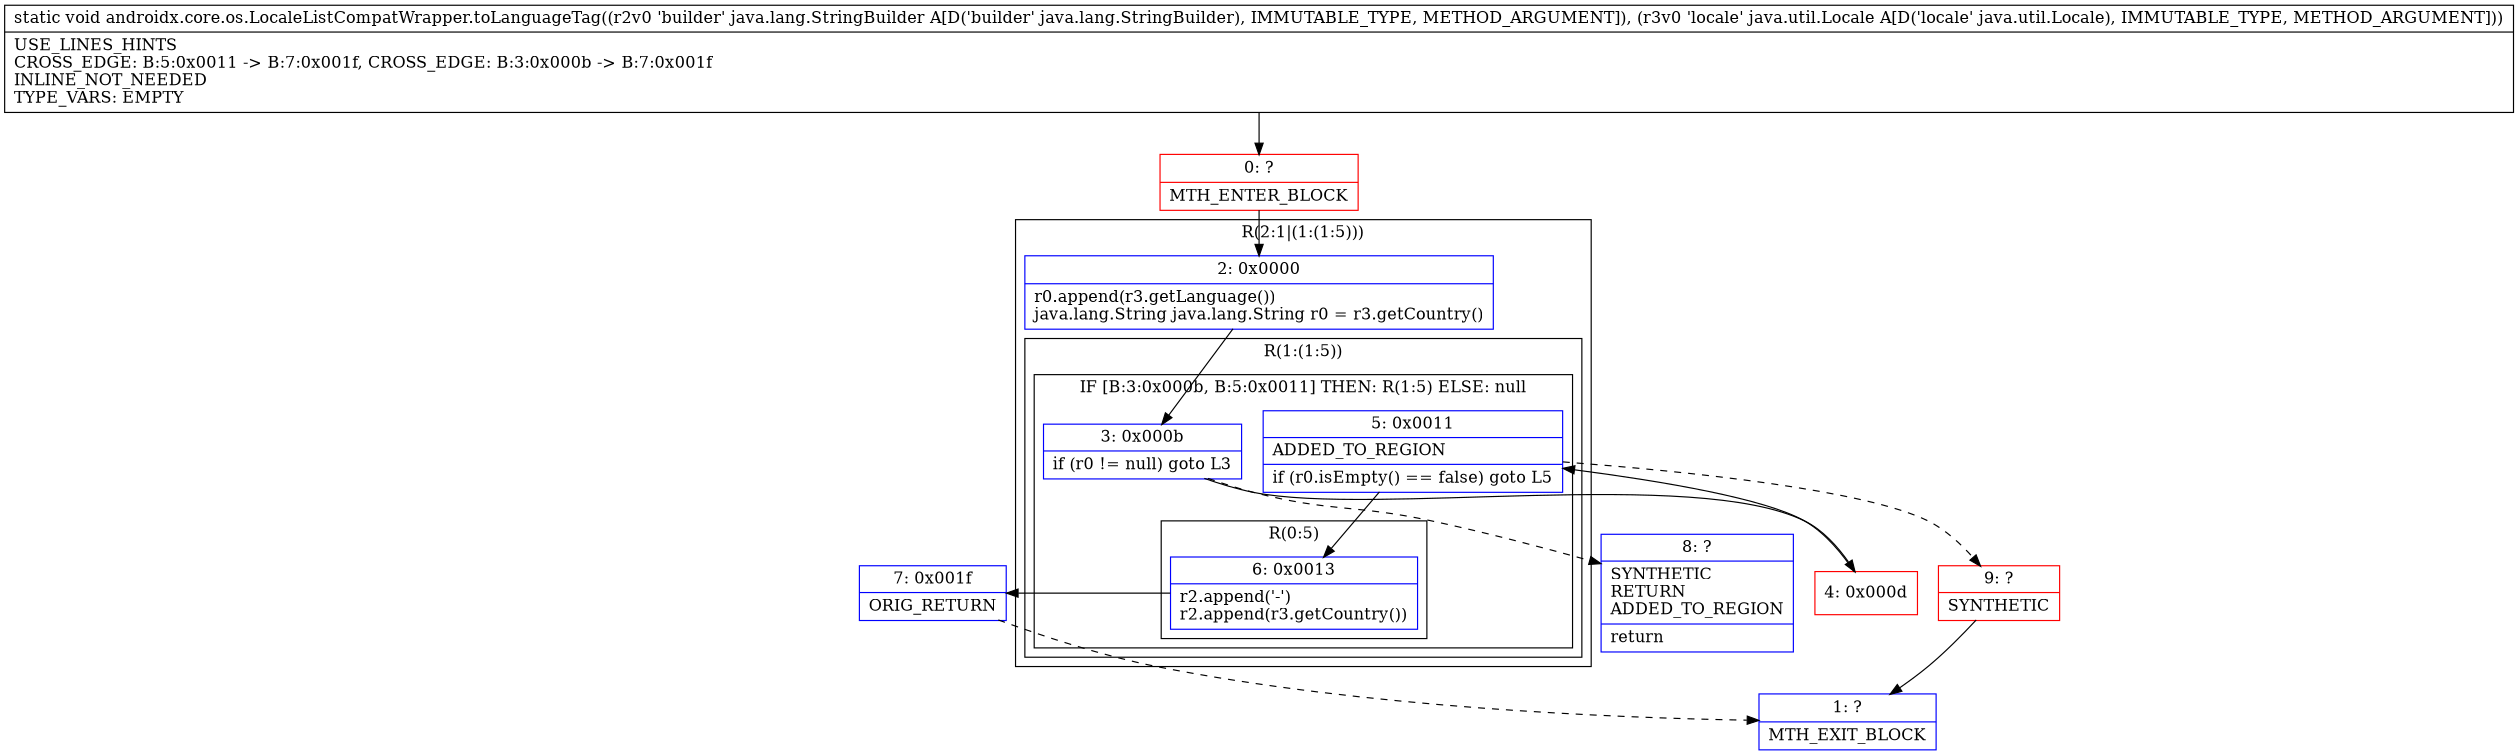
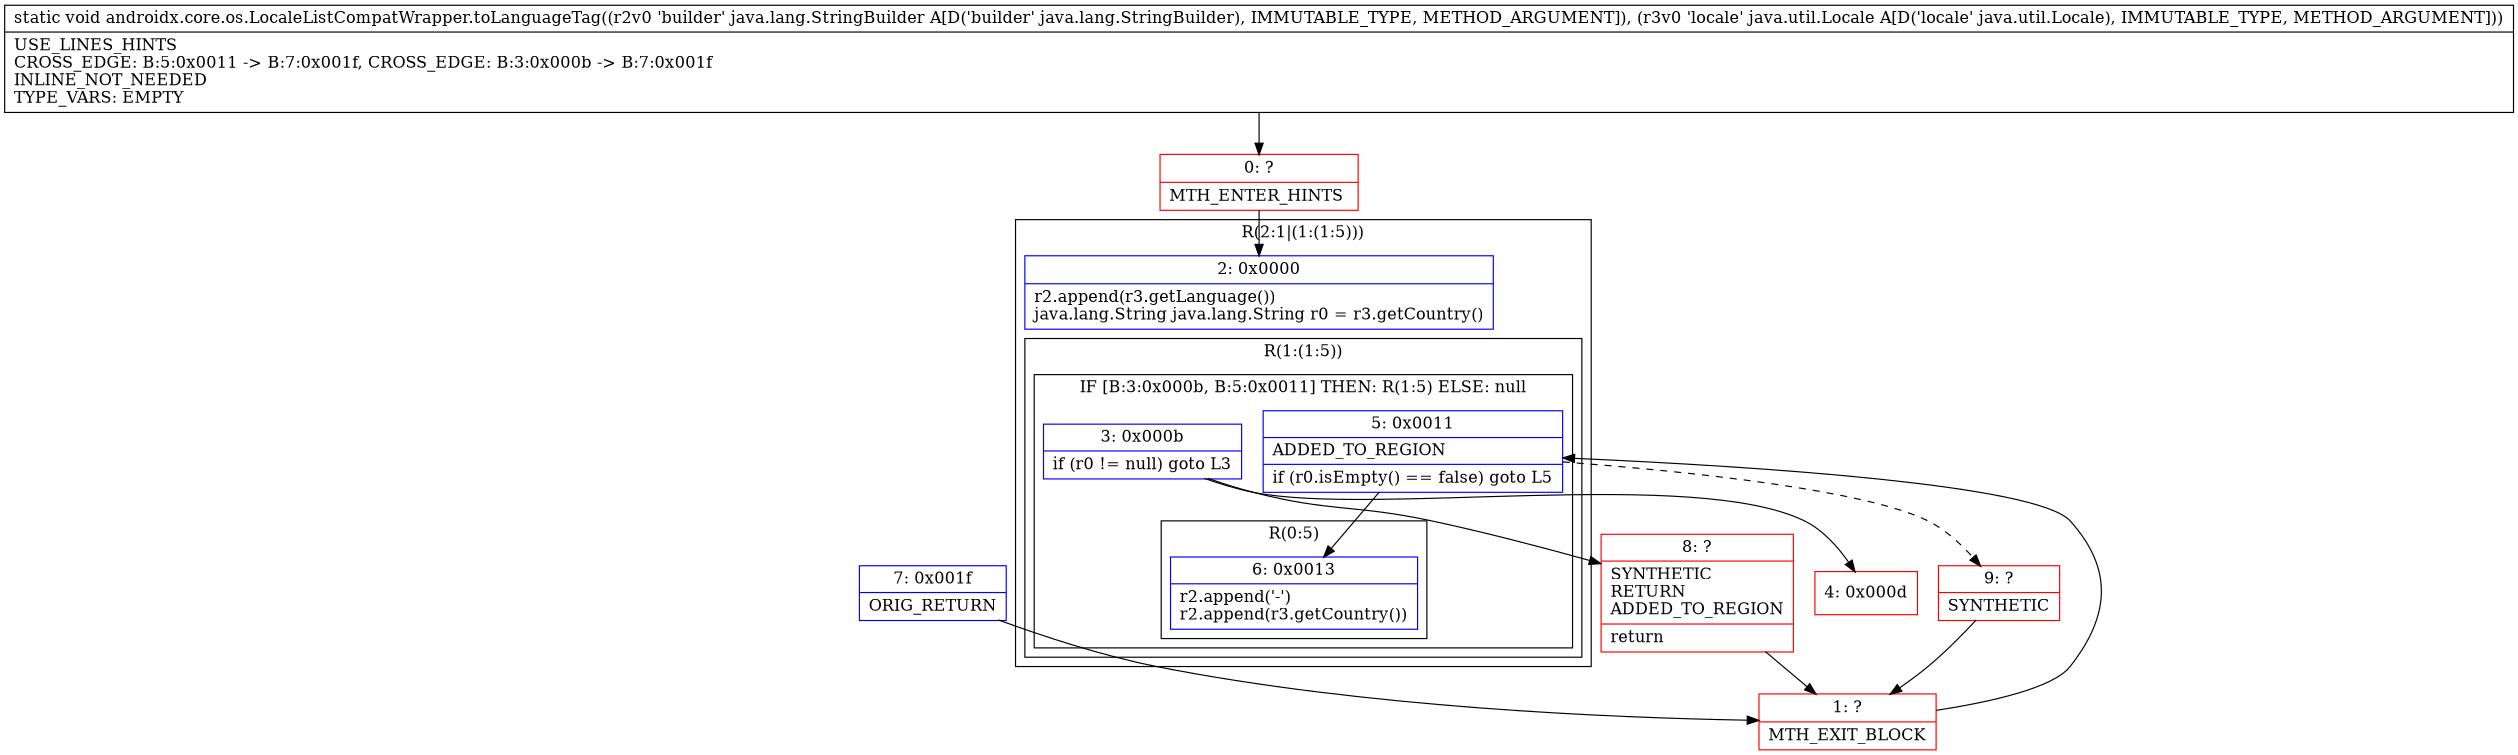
node "0: ?": text "MTH_ENTER_BLOCK" -> "MTH_ENTER_HINTS"
node "2: 0x0000": text "r0.append(r3.getLanguage())" -> "r2.append(r3.getLanguage())"
edge "2: 0x0000" -> "3: 0x000b": removed
edge "4: 0x000d" -> "5: 0x0011": now "1: ?" -> "5: 0x0011"
edge "3: 0x000b" -> "8: ?": style dashed -> solid
edge "6: 0x0013" -> "7: 0x001f": removed
node "8: ?": color blue -> red
edge "8: ?" -> "1: ?": added
edge "7: 0x001f" -> "1: ?": style dashed -> solid
node "1: ?": color blue -> red
